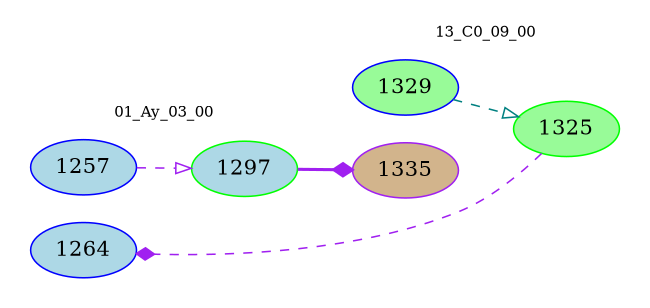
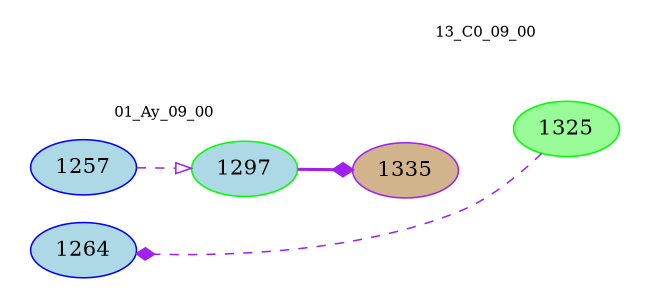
node "1329": removed
cluster "01_Ay_03_00": label "01_Ay_03_00" -> "01_Ay_09_00"
